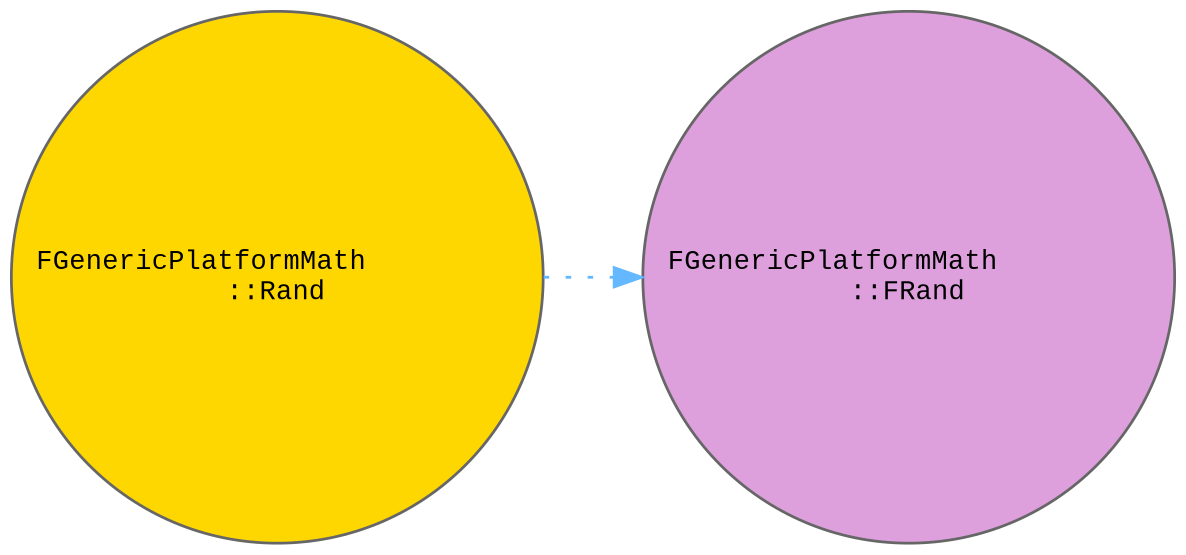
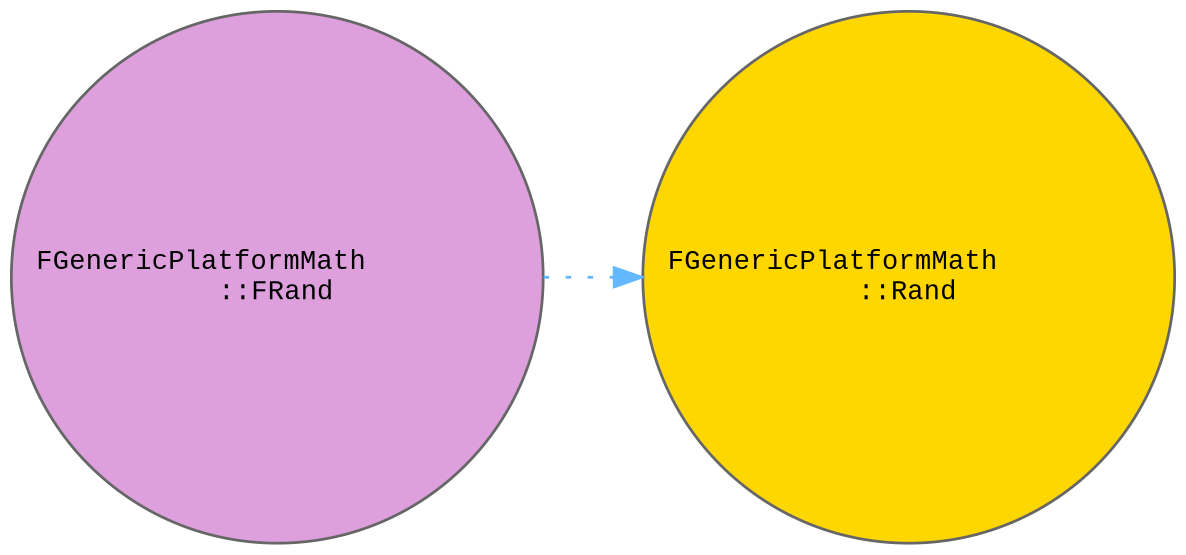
edge "FGenericPlatformMath ::Rand" -> "FGenericPlatformMath ::FRand": reversed
